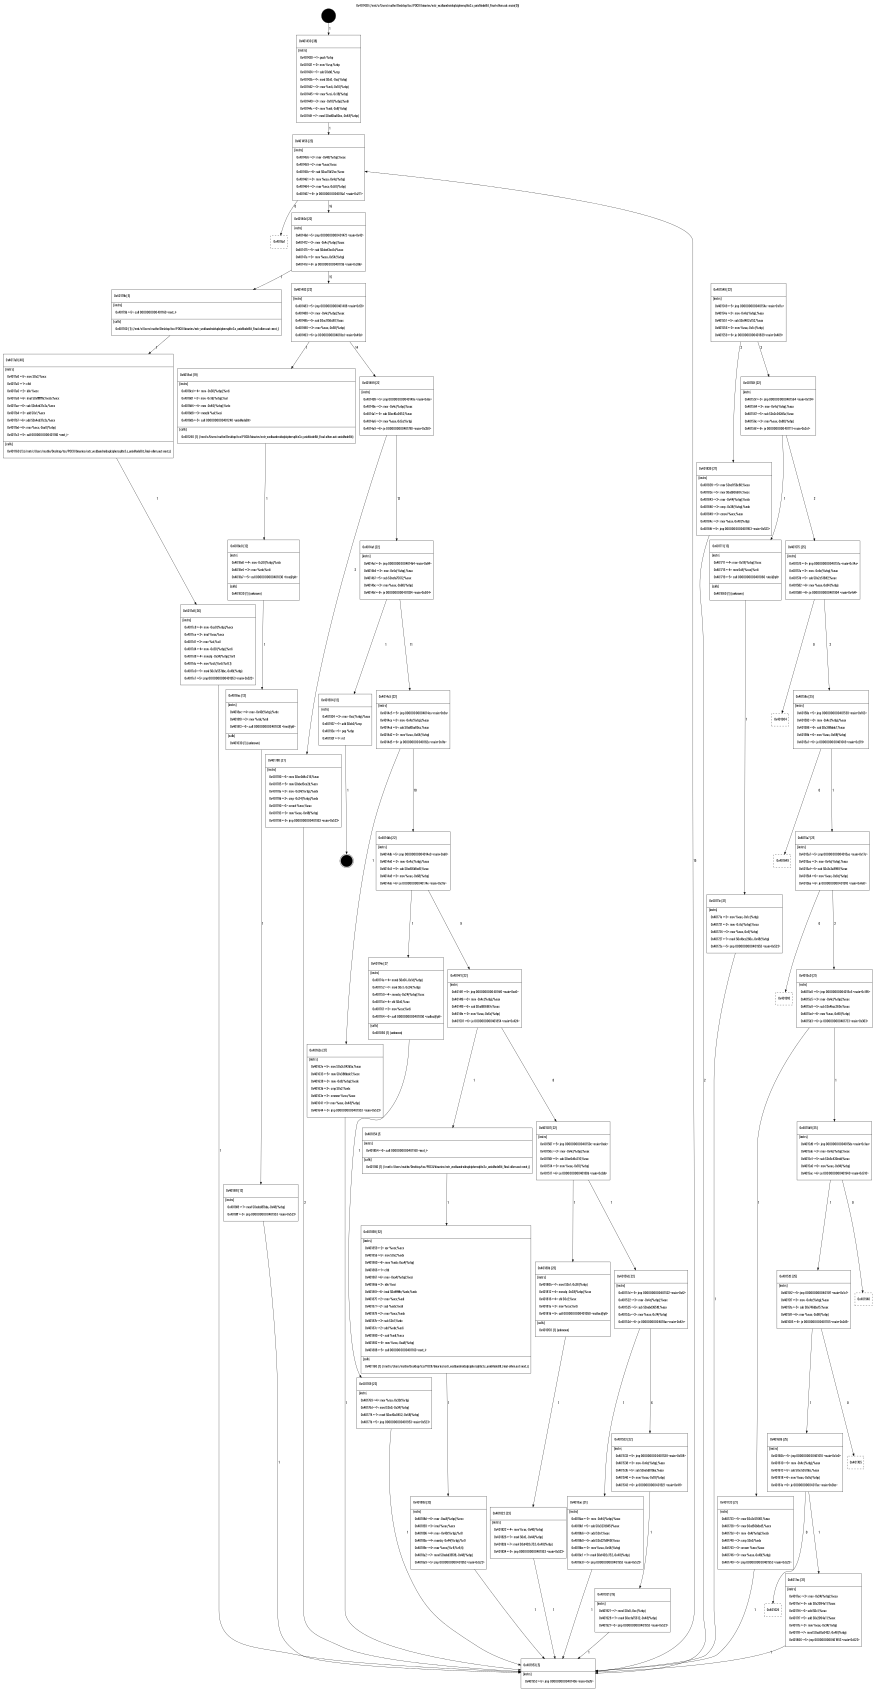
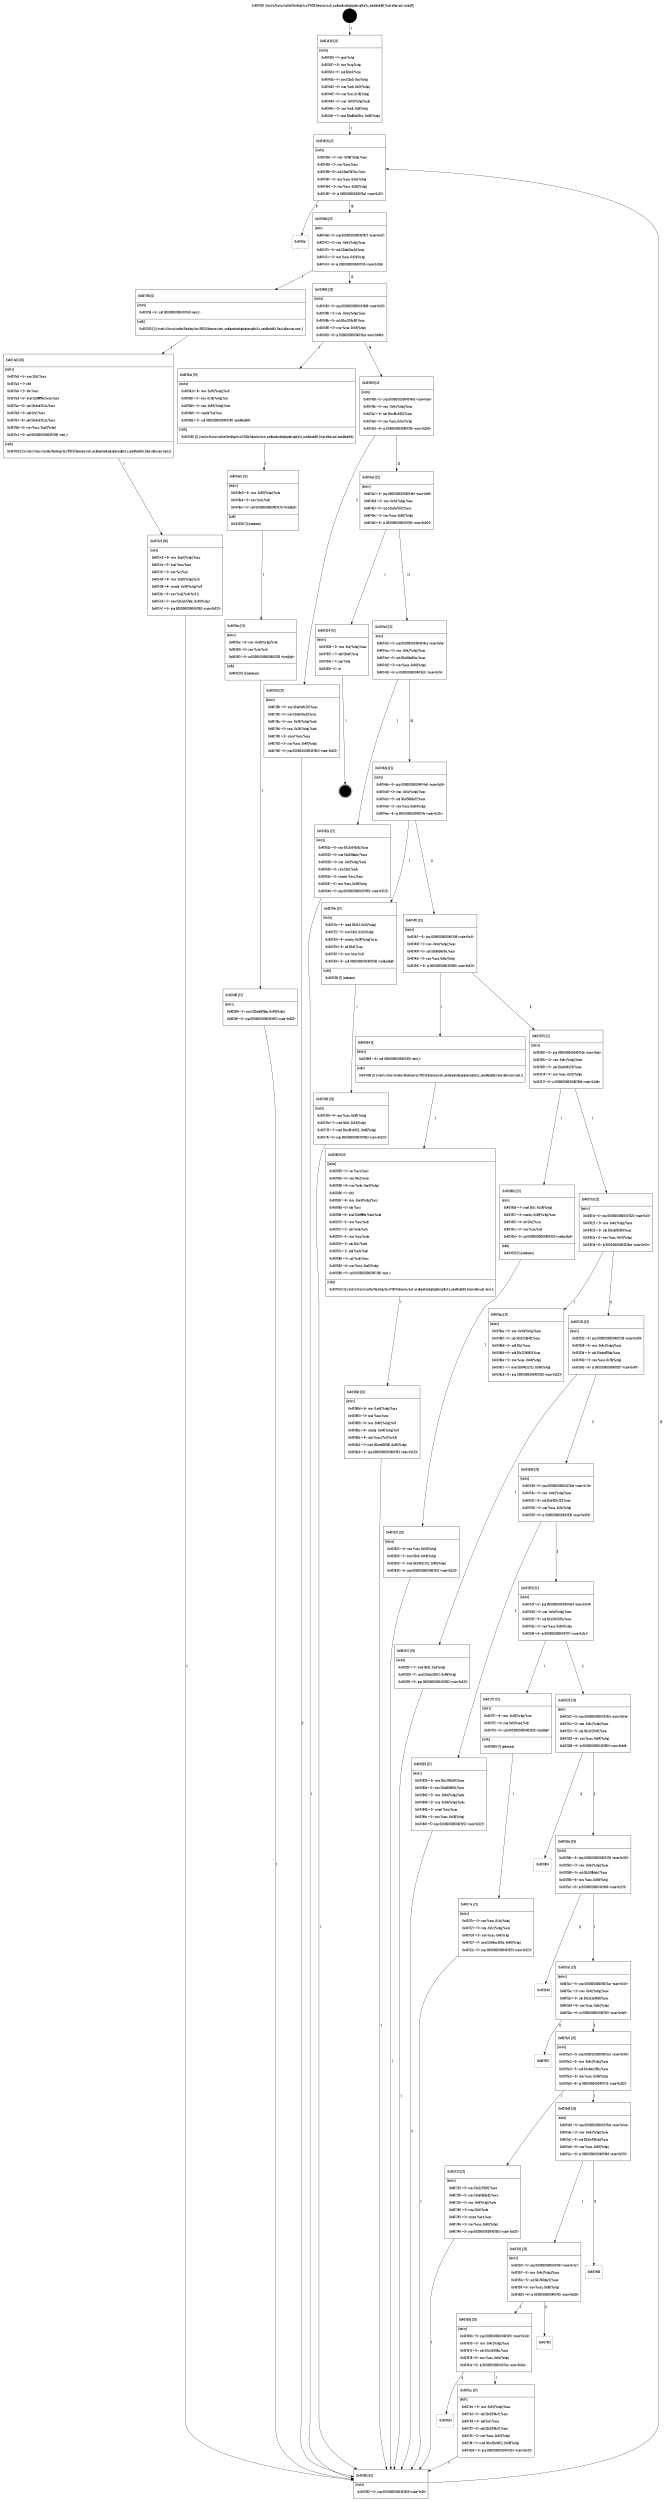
edge "0x401533 [22]" -> "0x401549 [22]": added, label "5"
edge "0x4018ae [31]" -> "0x401953 [5]": removed, label "1"
